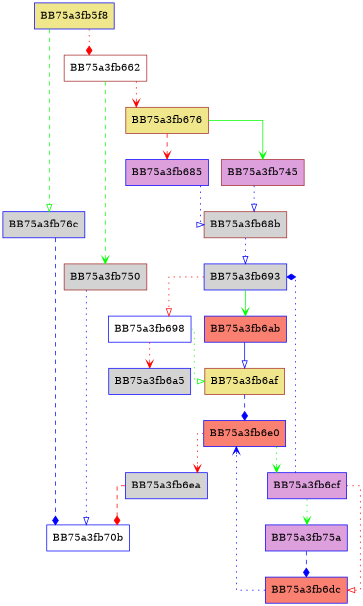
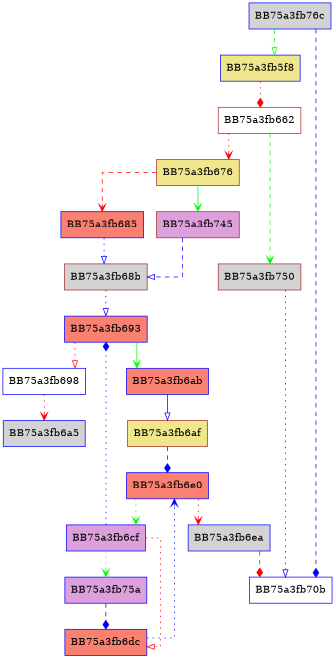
edge "BB75a3fb5f8" -> "BB75a3fb76c": reversed
node "BB75a3fb685": fillcolor plum -> salmon
edge "BB75a3fb745" -> "BB75a3fb68b": style dotted -> dashed
node "BB75a3fb693": fillcolor lightgrey -> salmon
edge "BB75a3fb698" -> "BB75a3fb6af": removed
